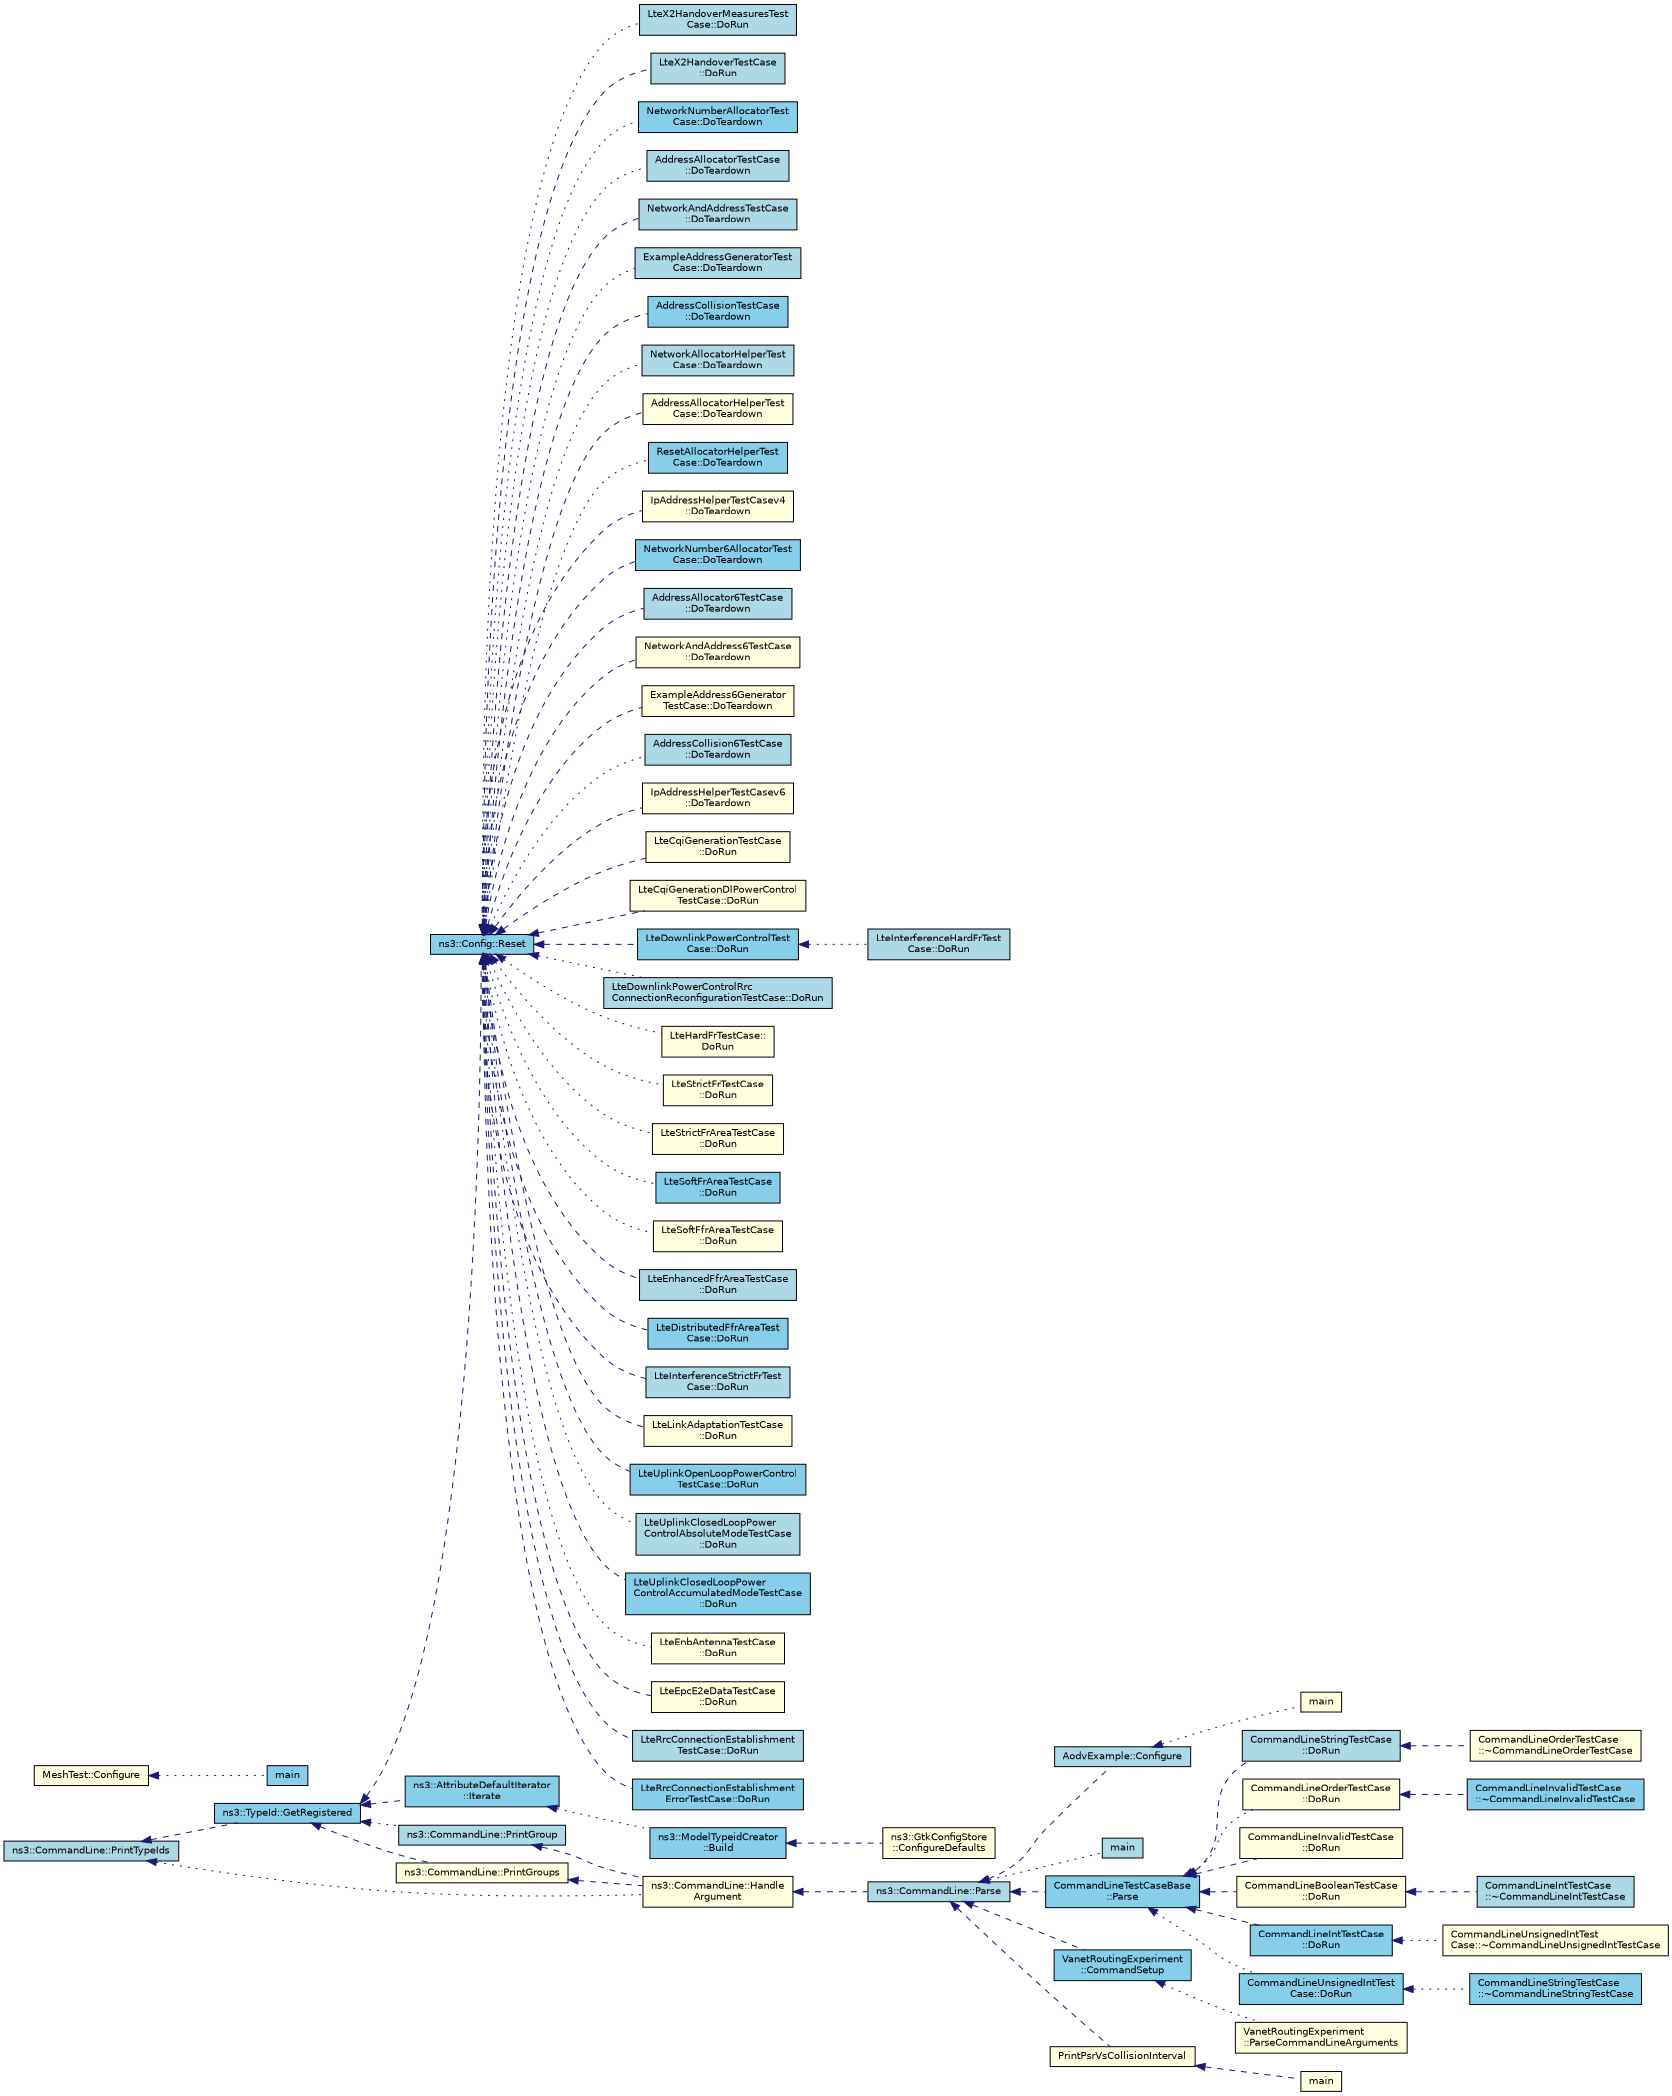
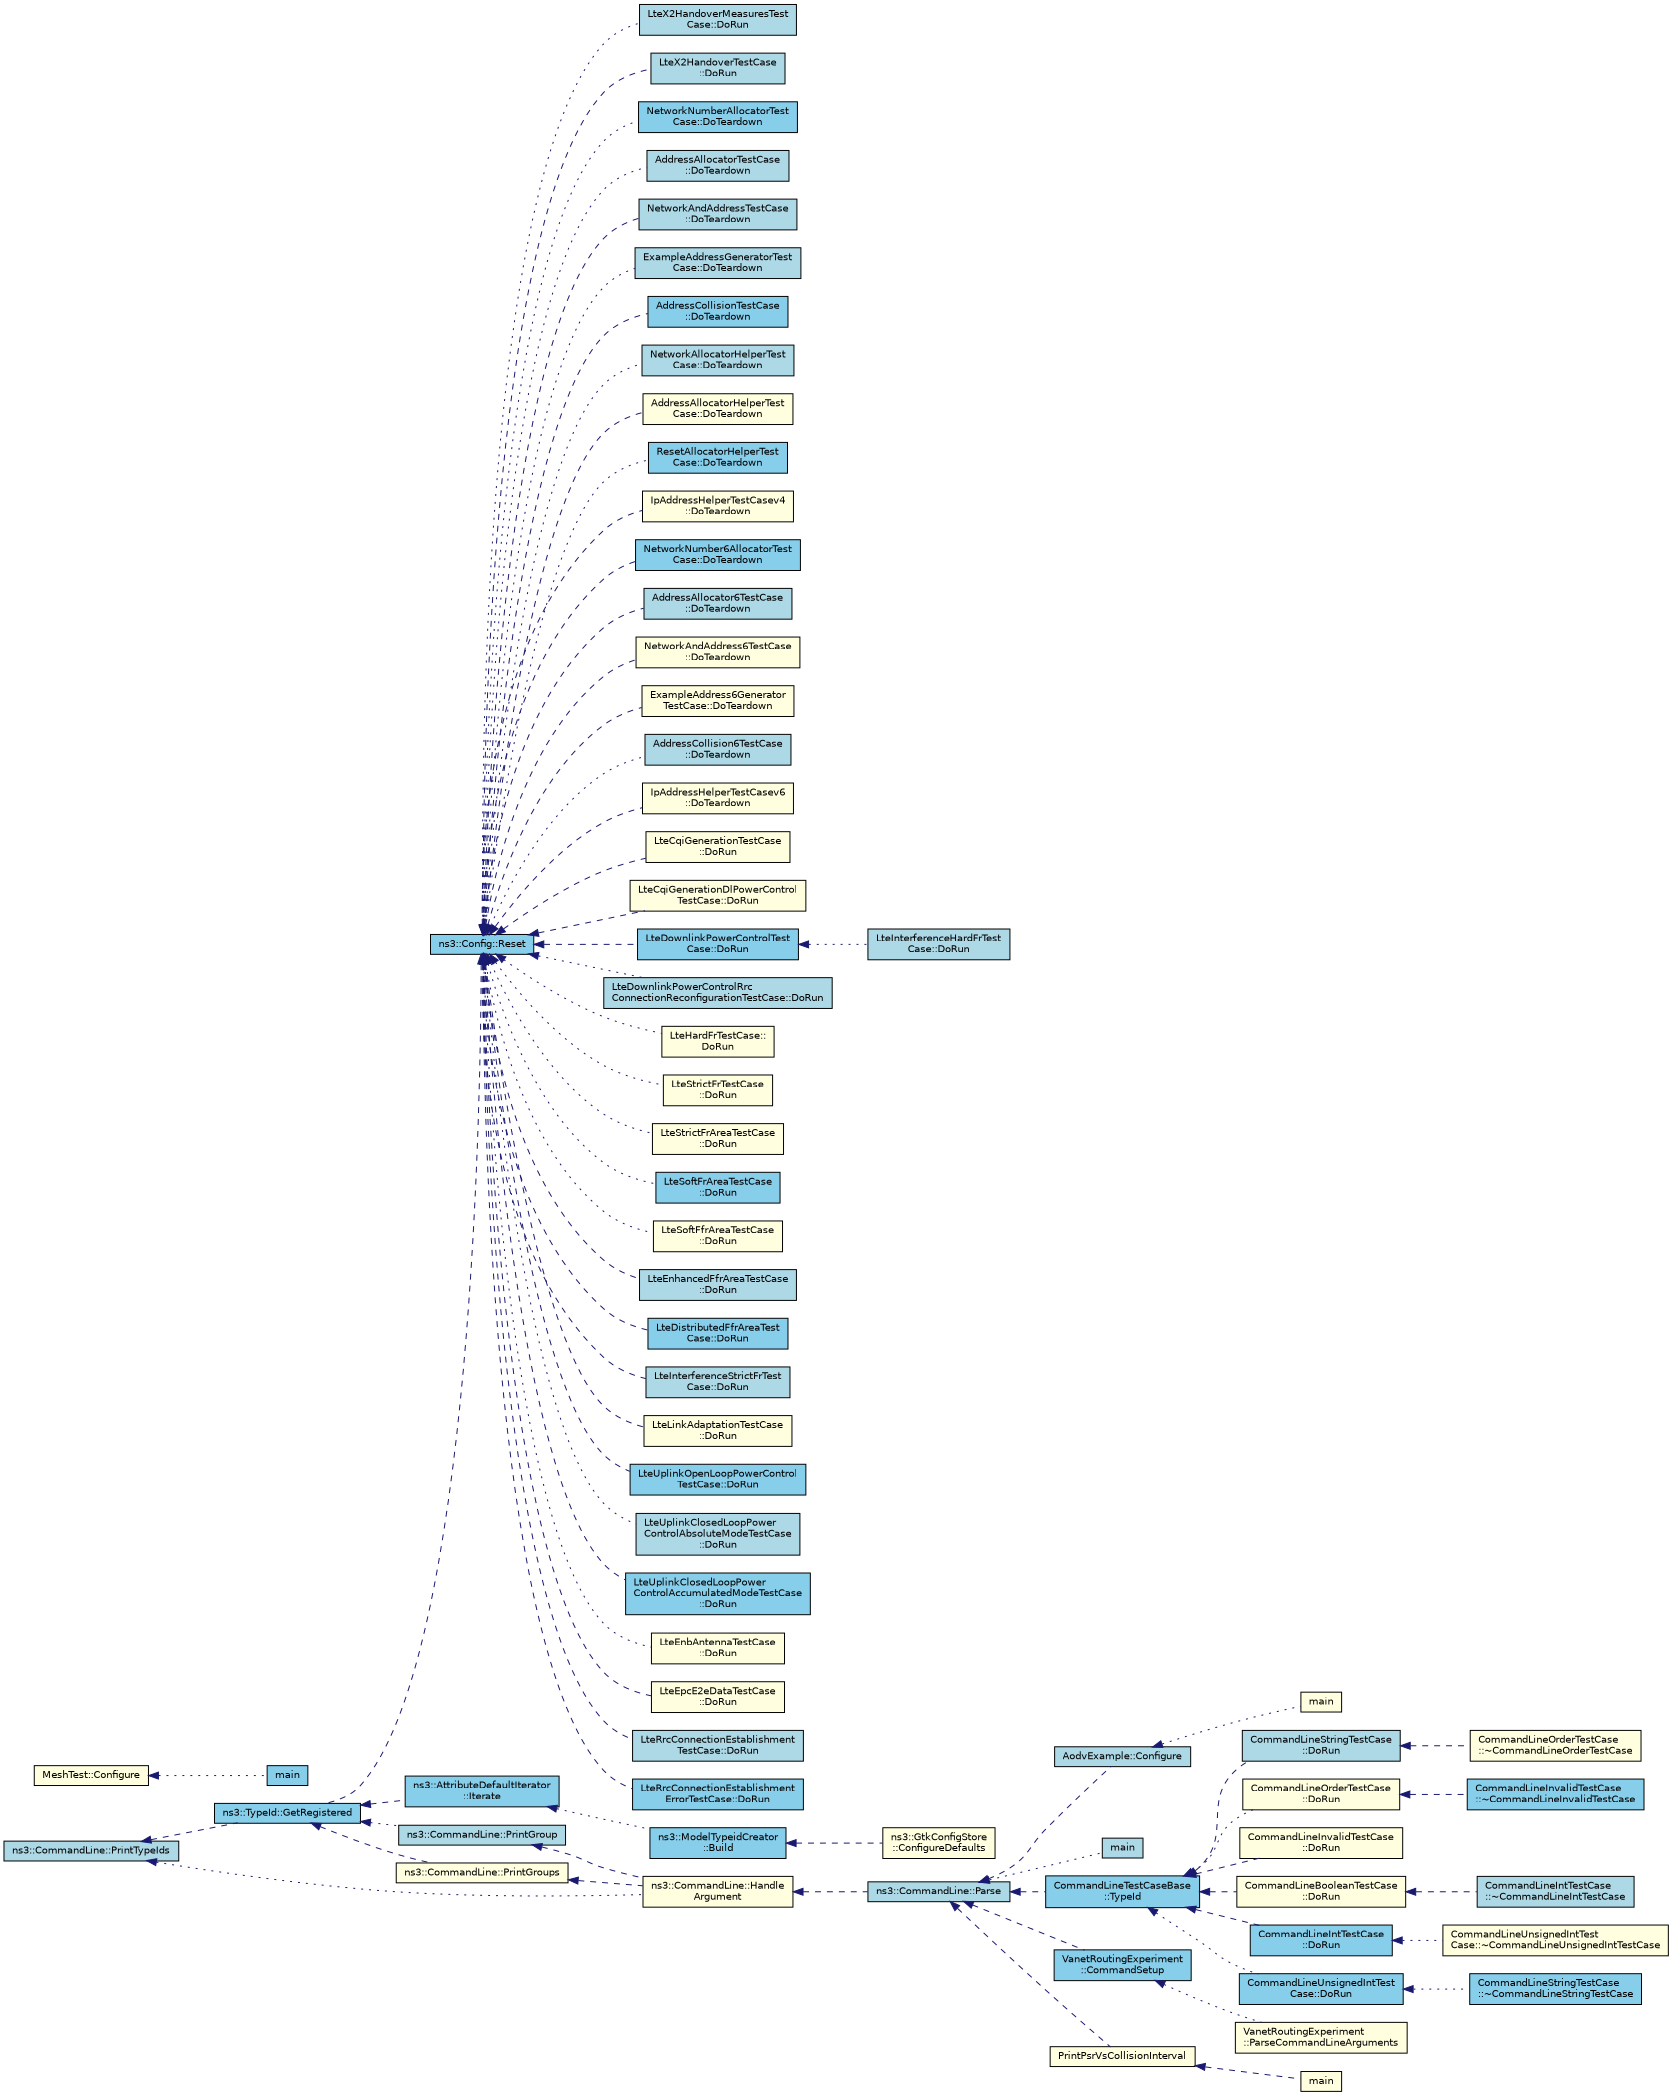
edge "ns3::Config::Reset" -> "ns3::TypeId::GetRegistered": reversed
node "CommandLineTestCaseBase ::Parse": label "CommandLineTestCaseBase ::Parse" -> "CommandLineTestCaseBase ::TypeId"
